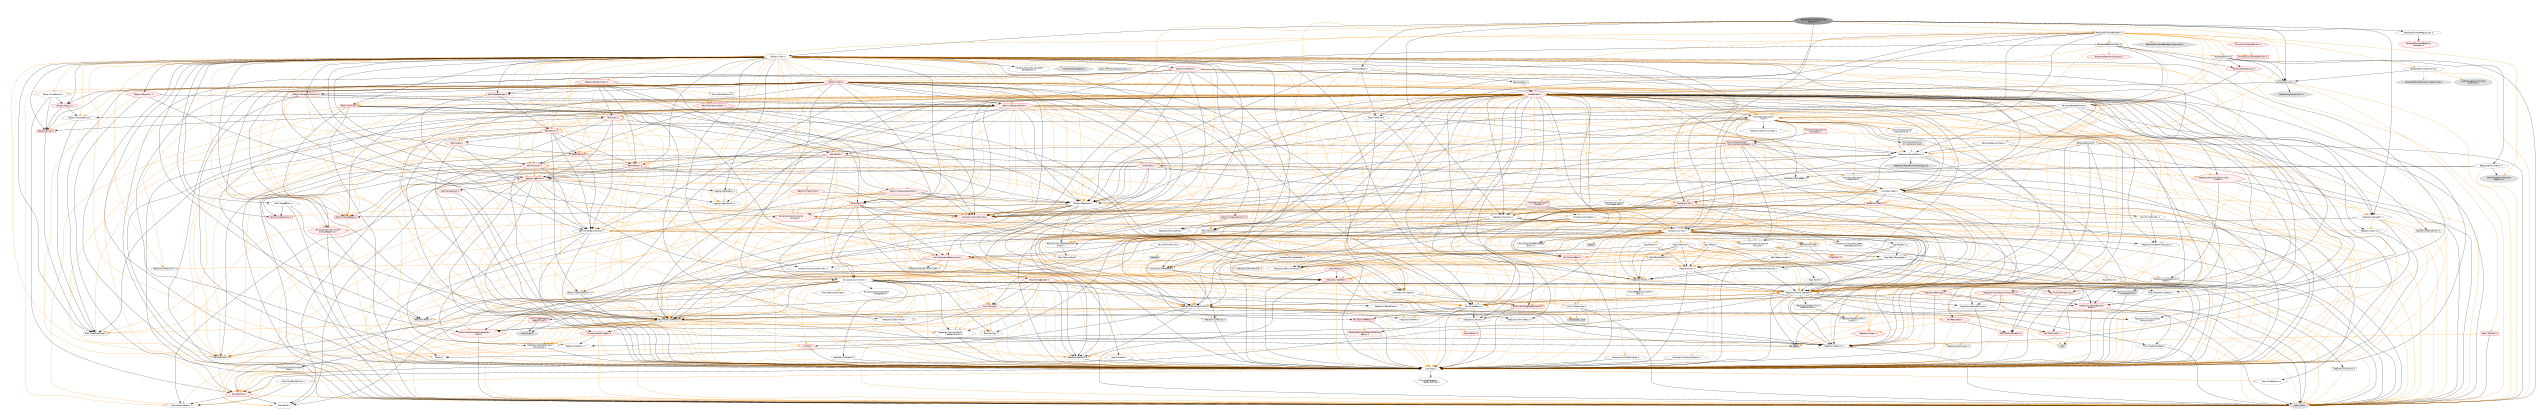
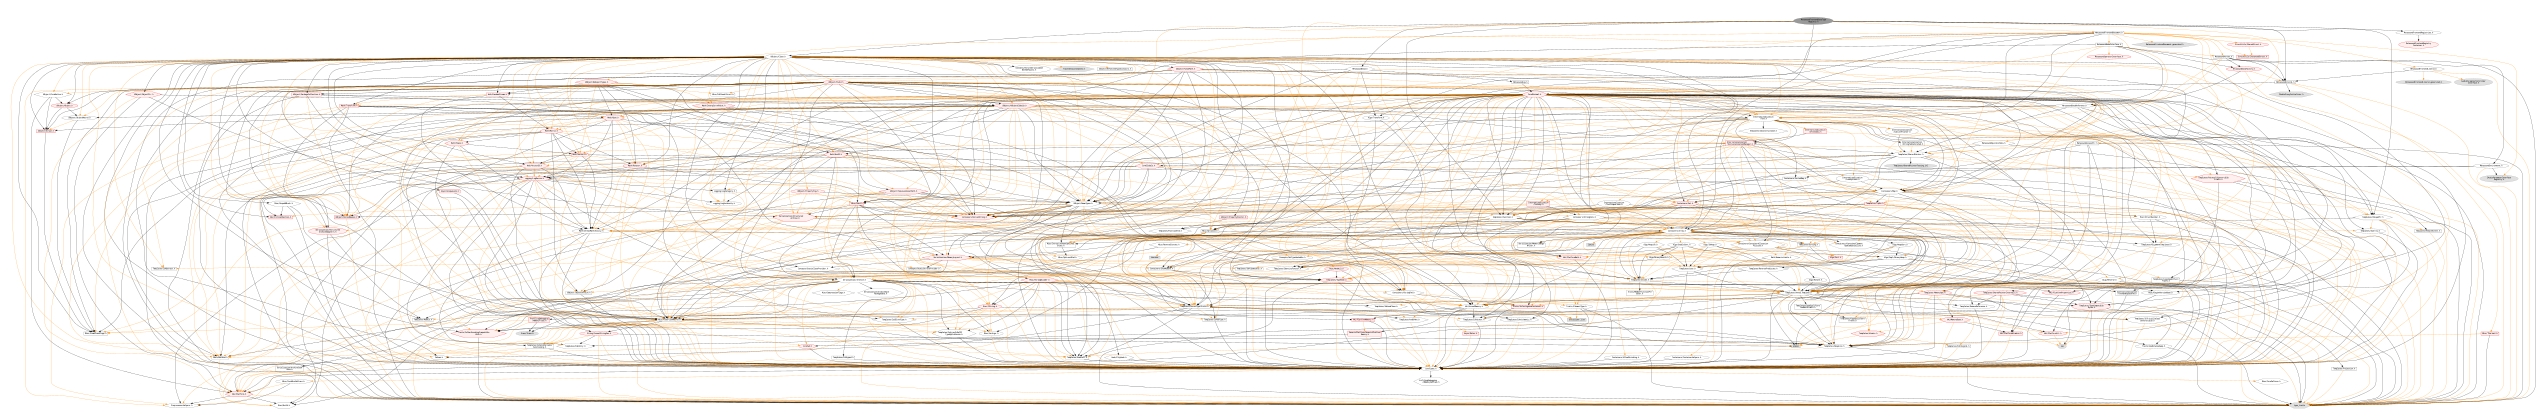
edge "CoreMinimal.h" -> "Templates/SharedPointer.h": removed
edge "Logging/LogMacros.h" -> "Async/UniqueLock.h": now "UObject/Class.h" -> "Async/UniqueLock.h"
edge "Misc/StructBuilder.h" -> "Misc/CoreDefines.h": now "Misc/StructBuilder.h" -> "CoreTypes.h"
